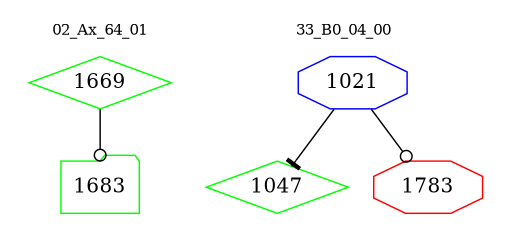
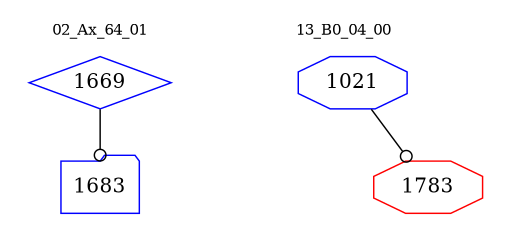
cluster "33_B0_04_00": label "33_B0_04_00" -> "13_B0_04_00"
node "1669": color green -> blue
node "1683": color green -> blue
node "1047": removed
